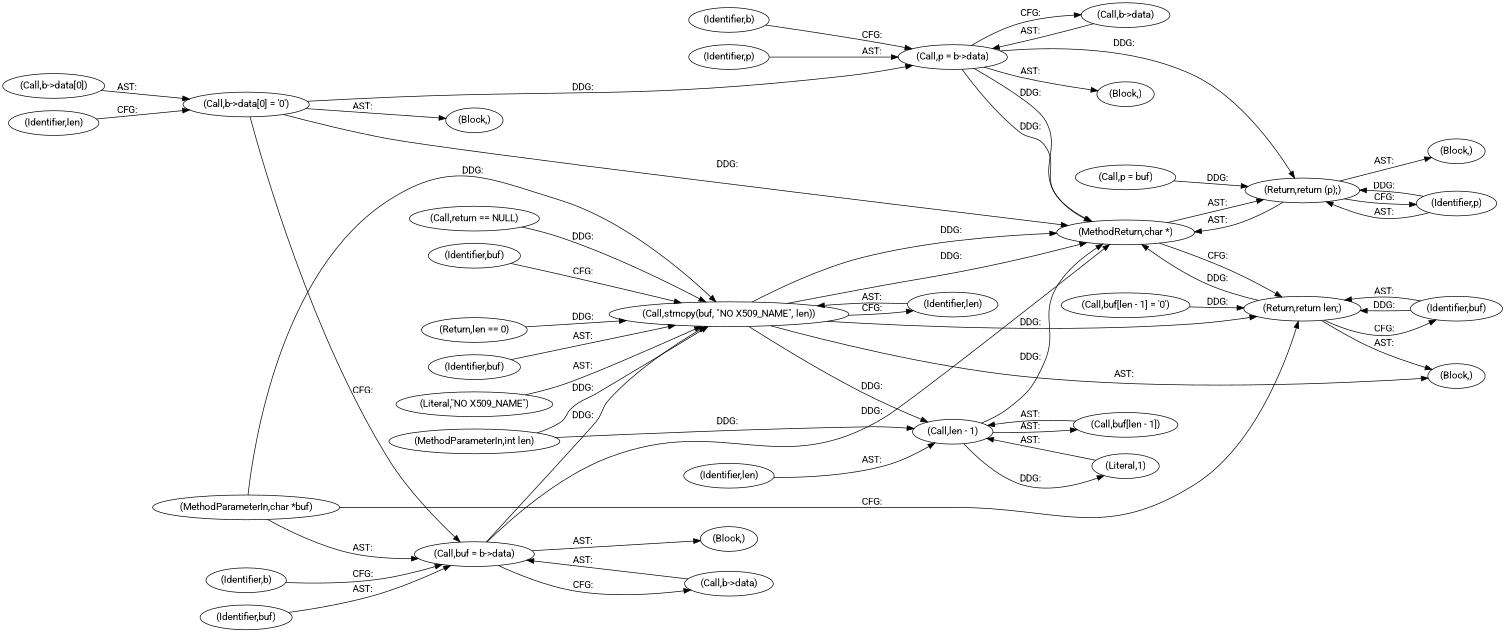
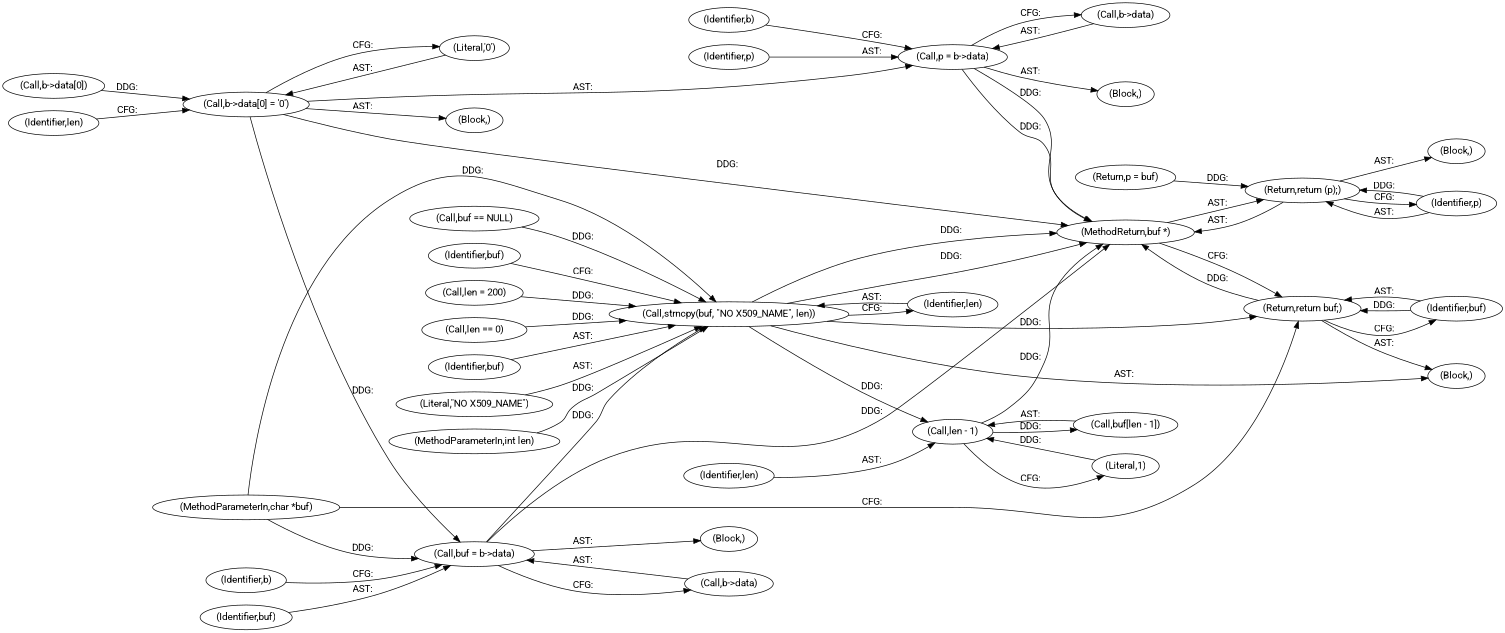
node "(Literal,'0')": added
edge "(Call,p = b->data)" -> "(Return,return (p);)": removed, label "DDG:"
edge "(Call,b->data[0])" -> "(Call,b->data[0] = '0')": label "AST: " -> "DDG: "
edge "(Call,b->data[0] = '0')" -> "(Call,p = b->data)": label "DDG: " -> "AST: "
node "(Call,p = buf)": label "(Call,p = buf)" -> "(Return,p = buf)"
node "(Call,return == NULL)": label "(Call,return == NULL)" -> "(Call,buf == NULL)"
node "(MethodReturn,char *)": label "(MethodReturn,char *)" -> "(MethodReturn,buf *)"
node "(Call,len = 200)": added
node "(Call,buf[len - 1] = '0')": removed
node "(Return,return len;)": label "(Return,return len;)" -> "(Return,return buf;)"
node "(Return,len == 0)": label "(Return,len == 0)" -> "(Call,len == 0)"
edge "(Call,b->data[0] = '0')" -> "(Call,buf = b->data)": label "CFG: " -> "DDG: "
edge "(Call,len - 1)" -> "(Call,buf[len - 1])": label "AST: " -> "DDG: "
edge "(MethodParameterIn,int len)" -> "(Call,len - 1)": removed, label "DDG:"
edge "(Literal,1)" -> "(Call,len - 1)": label "AST: " -> "DDG: "
edge "(Call,len - 1)" -> "(Literal,1)": label "DDG: " -> "CFG: "
edge "(MethodParameterIn,char *buf)" -> "(Call,buf = b->data)": label "AST: " -> "DDG: "
